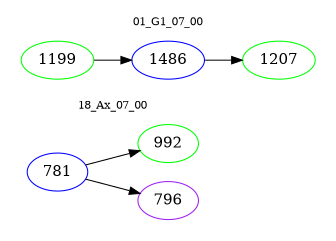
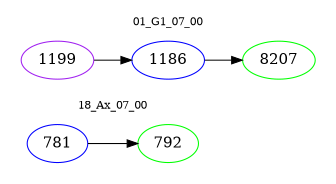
node "1199": color green -> purple
node "1486": label "1486" -> "1186"
node "1207": label "1207" -> "8207"
node "992": label "992" -> "792"
node "796": removed
